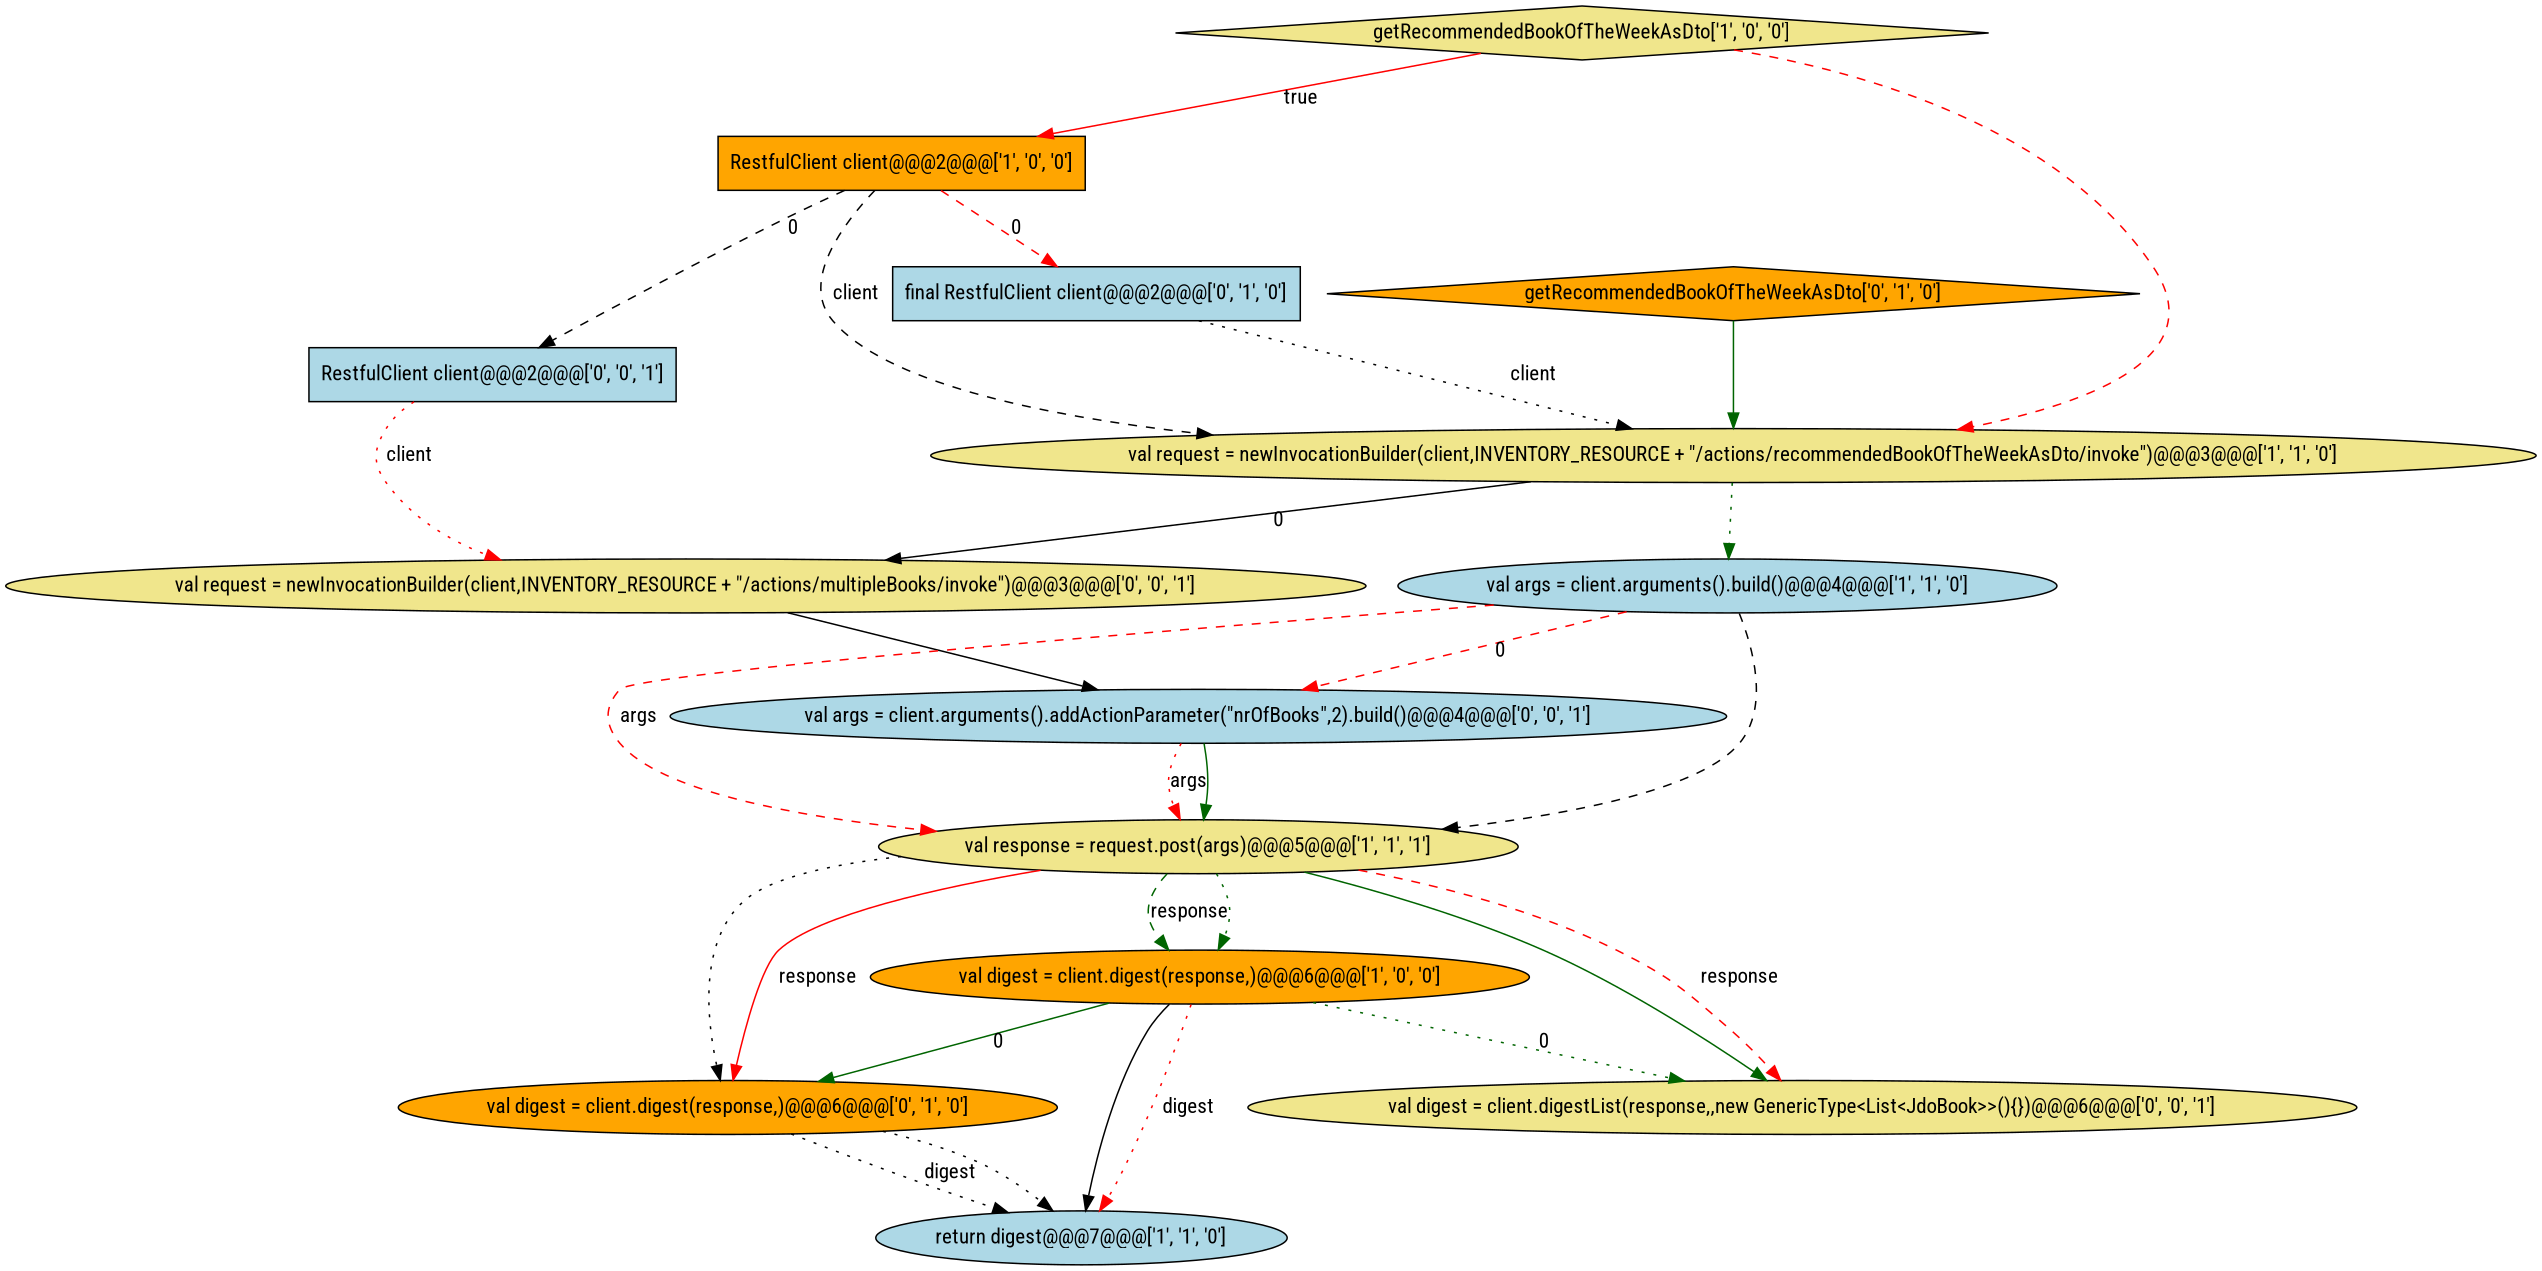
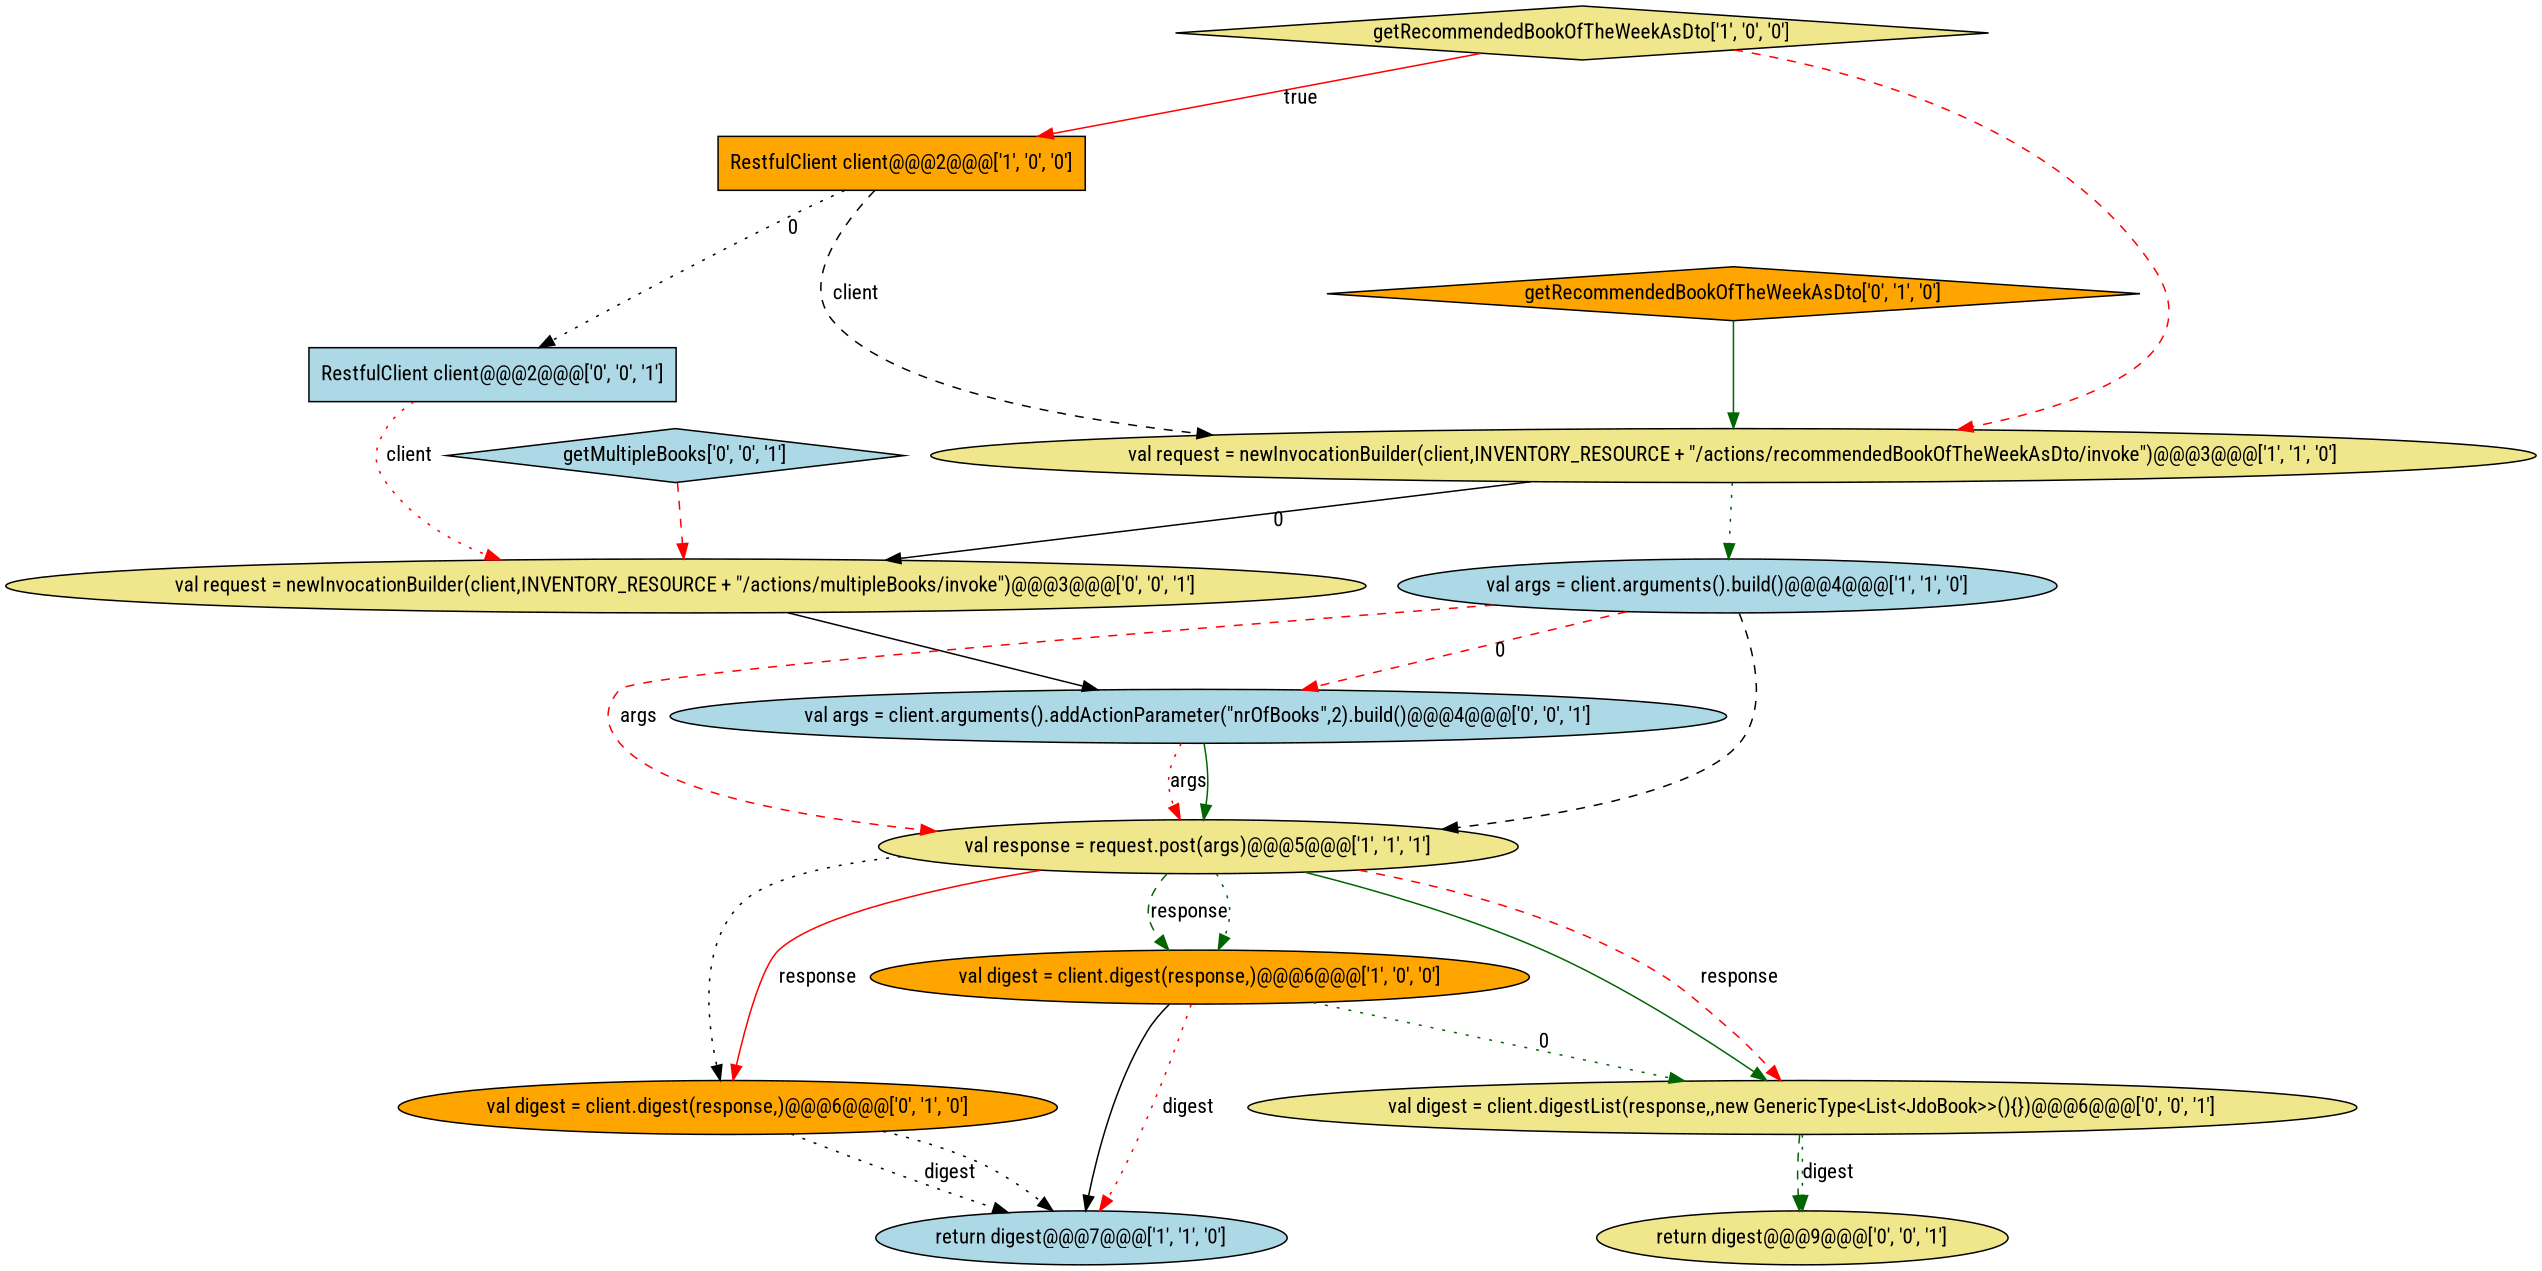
edge "RestfulClient client@@@2@@@['1', '0', '0']" -> "RestfulClient client@@@2@@@['0', '0', '1']": style dashed -> dotted
node "final RestfulClient client@@@2@@@['0', '1', '0']": removed
node "getMultipleBooks['0', '0', '1']": added
edge "val digest = client.digest(response,)@@@6@@@['1', '0', '0']" -> "val digest = client.digest(response,)@@@6@@@['0', '1', '0']": removed, label "0"
node "return digest@@@9@@@['0', '0', '1']": added
